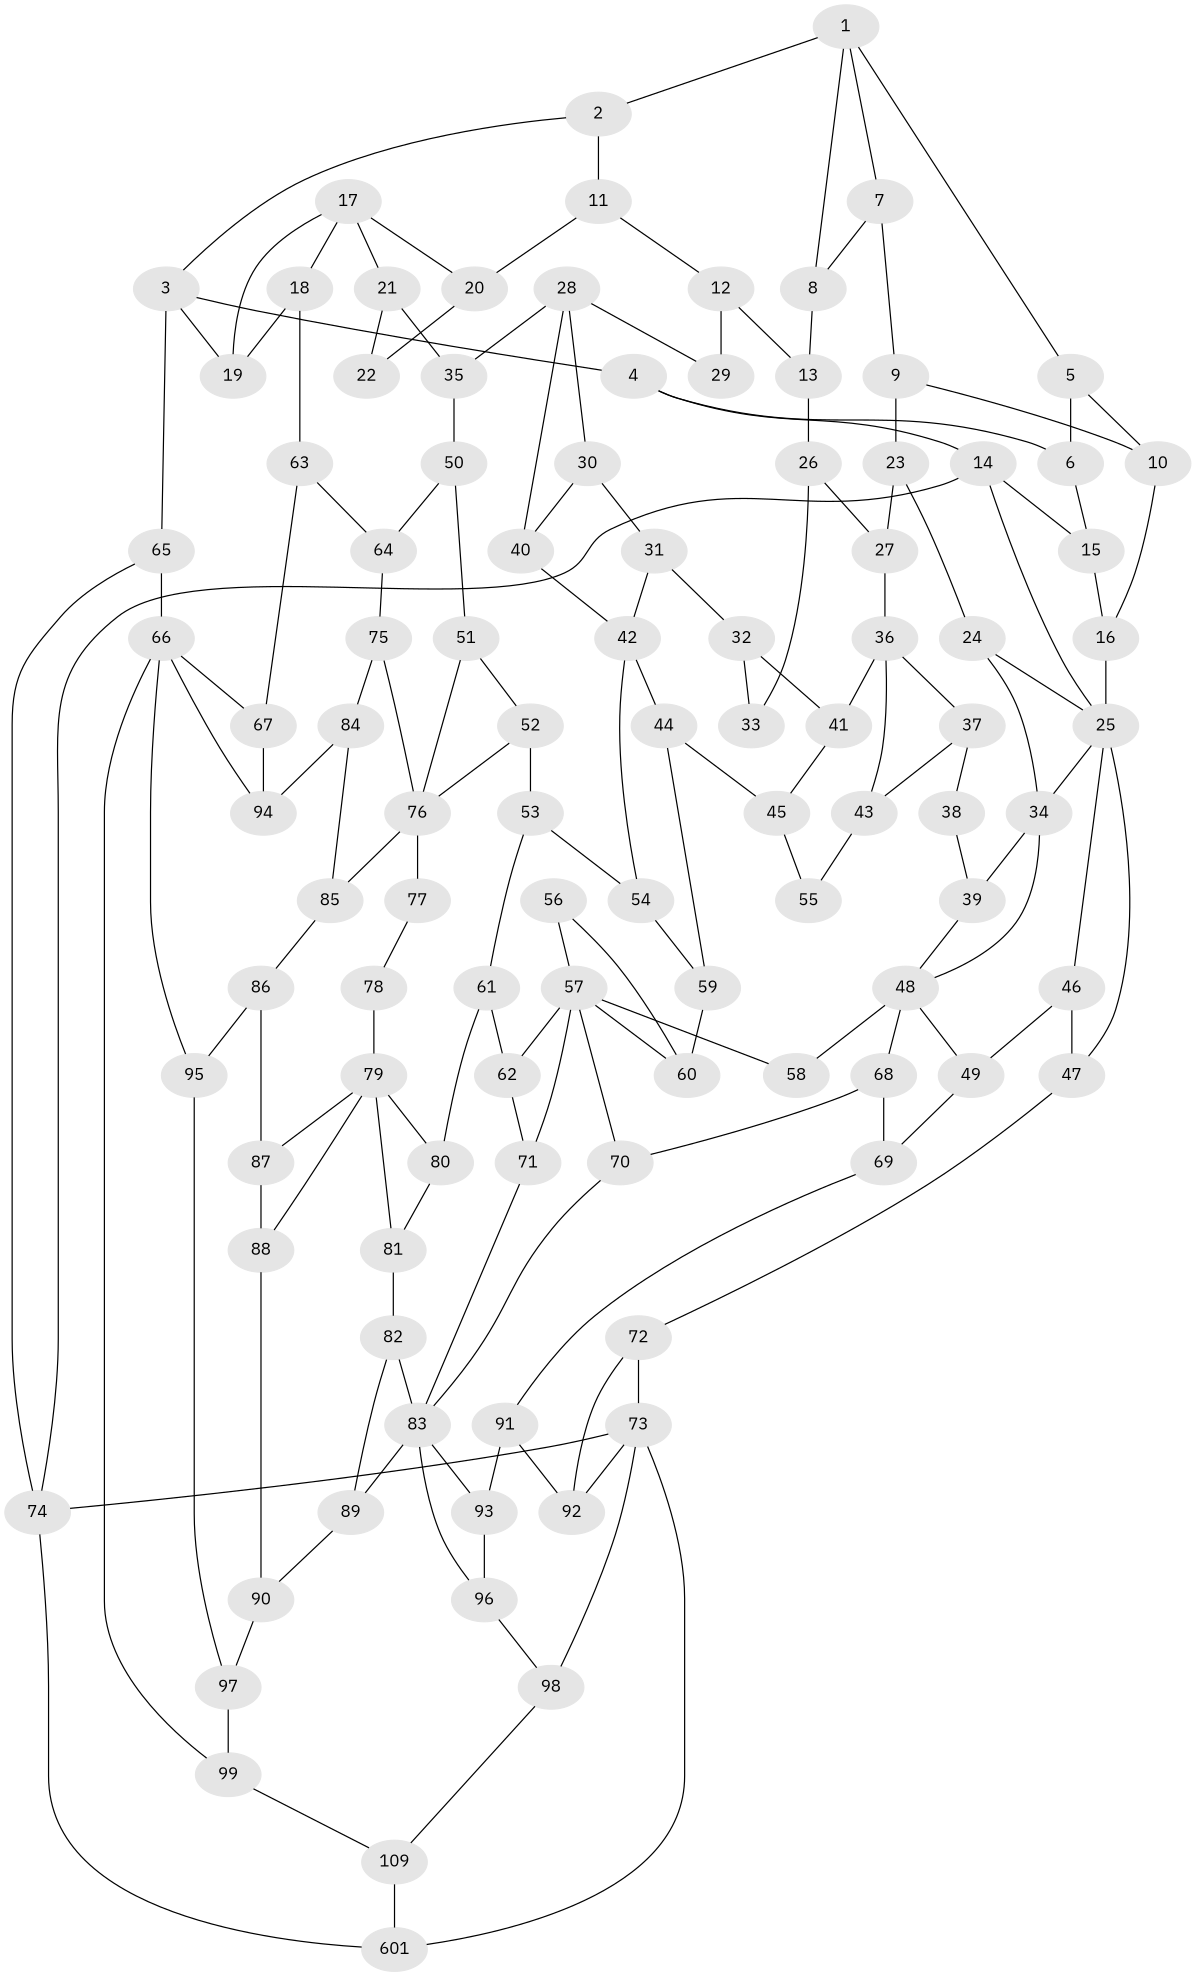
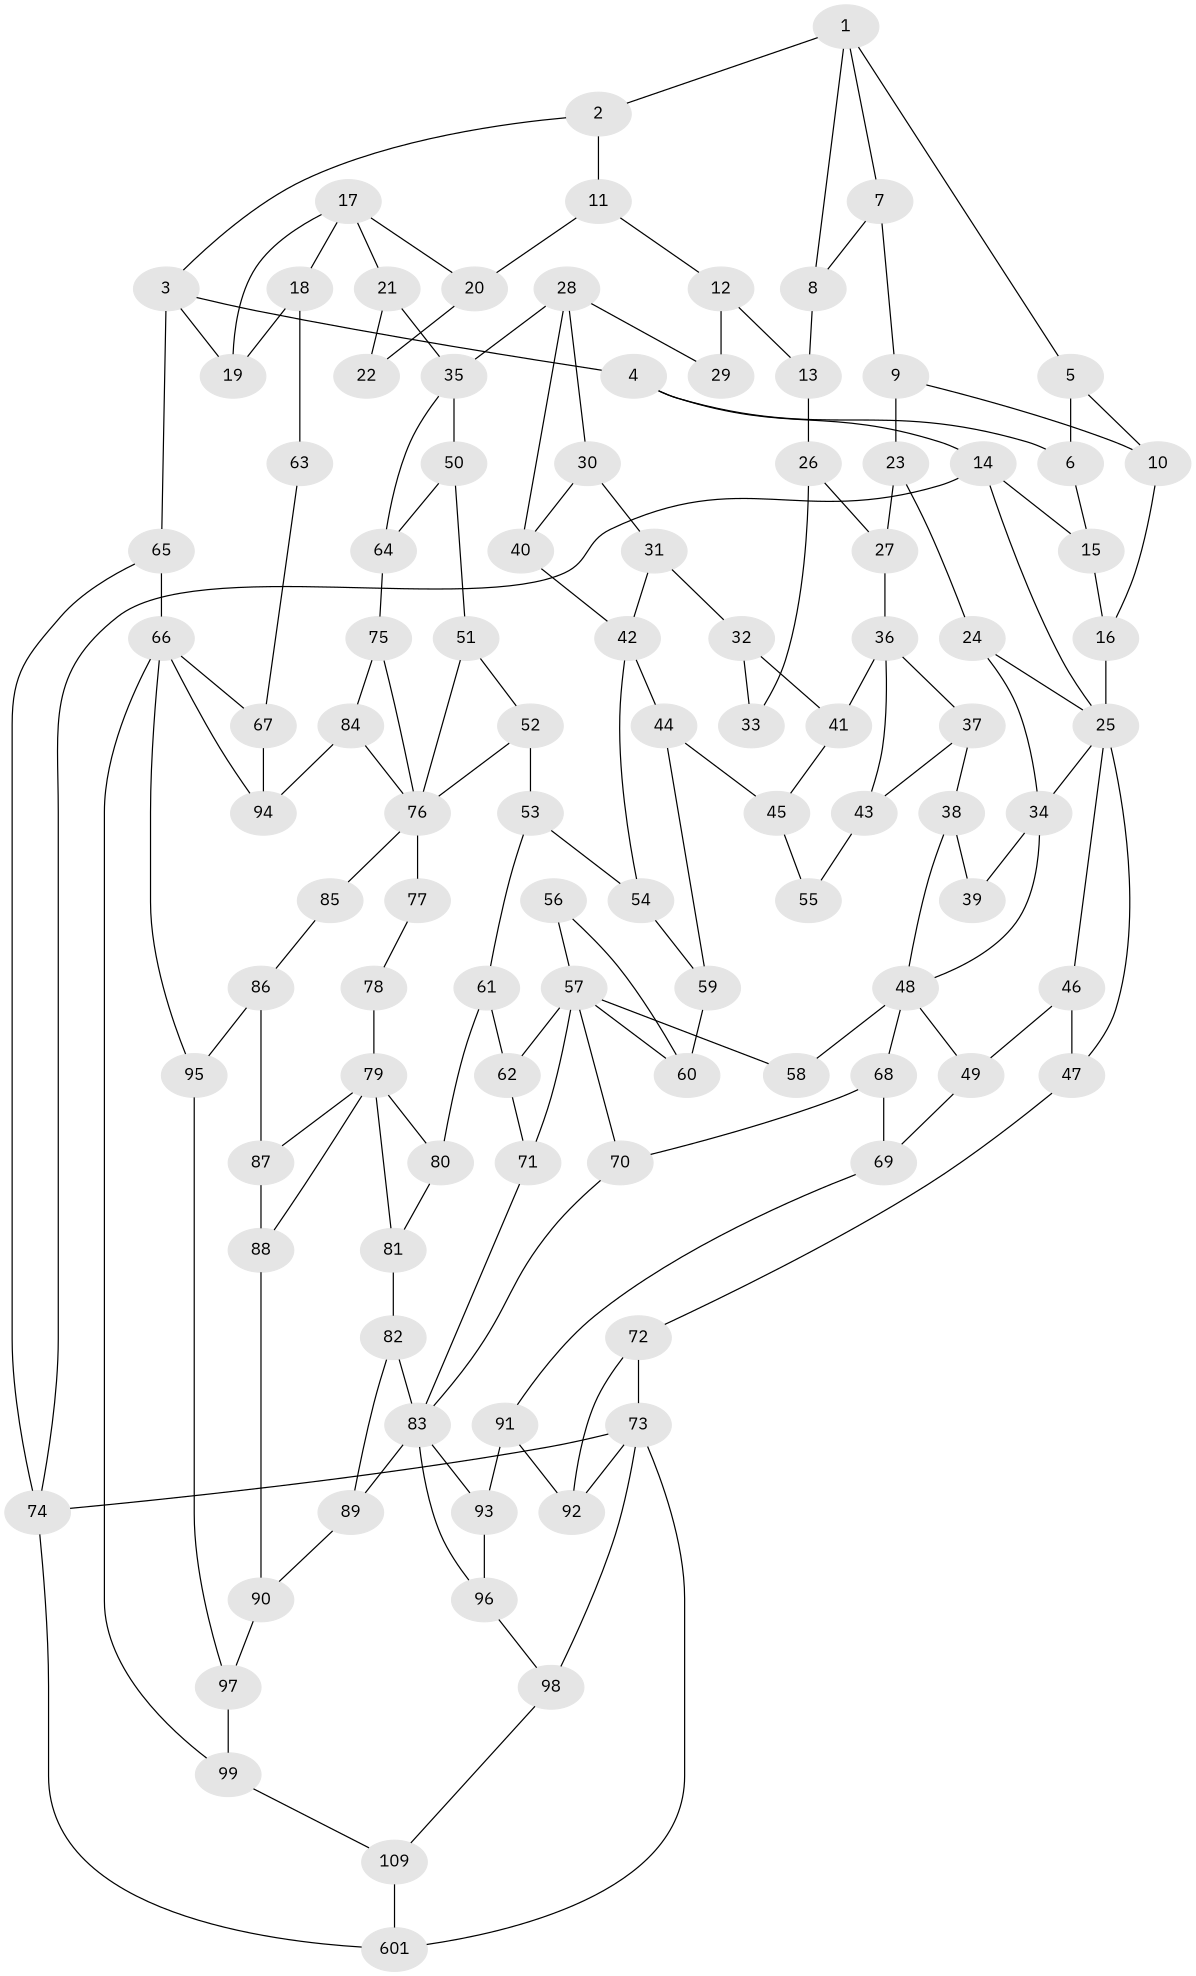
edge "63" -- "64": now "35" -- "64"
edge "84" -- "85": now "84" -- "76"
edge "39" -- "48": now "38" -- "48"
